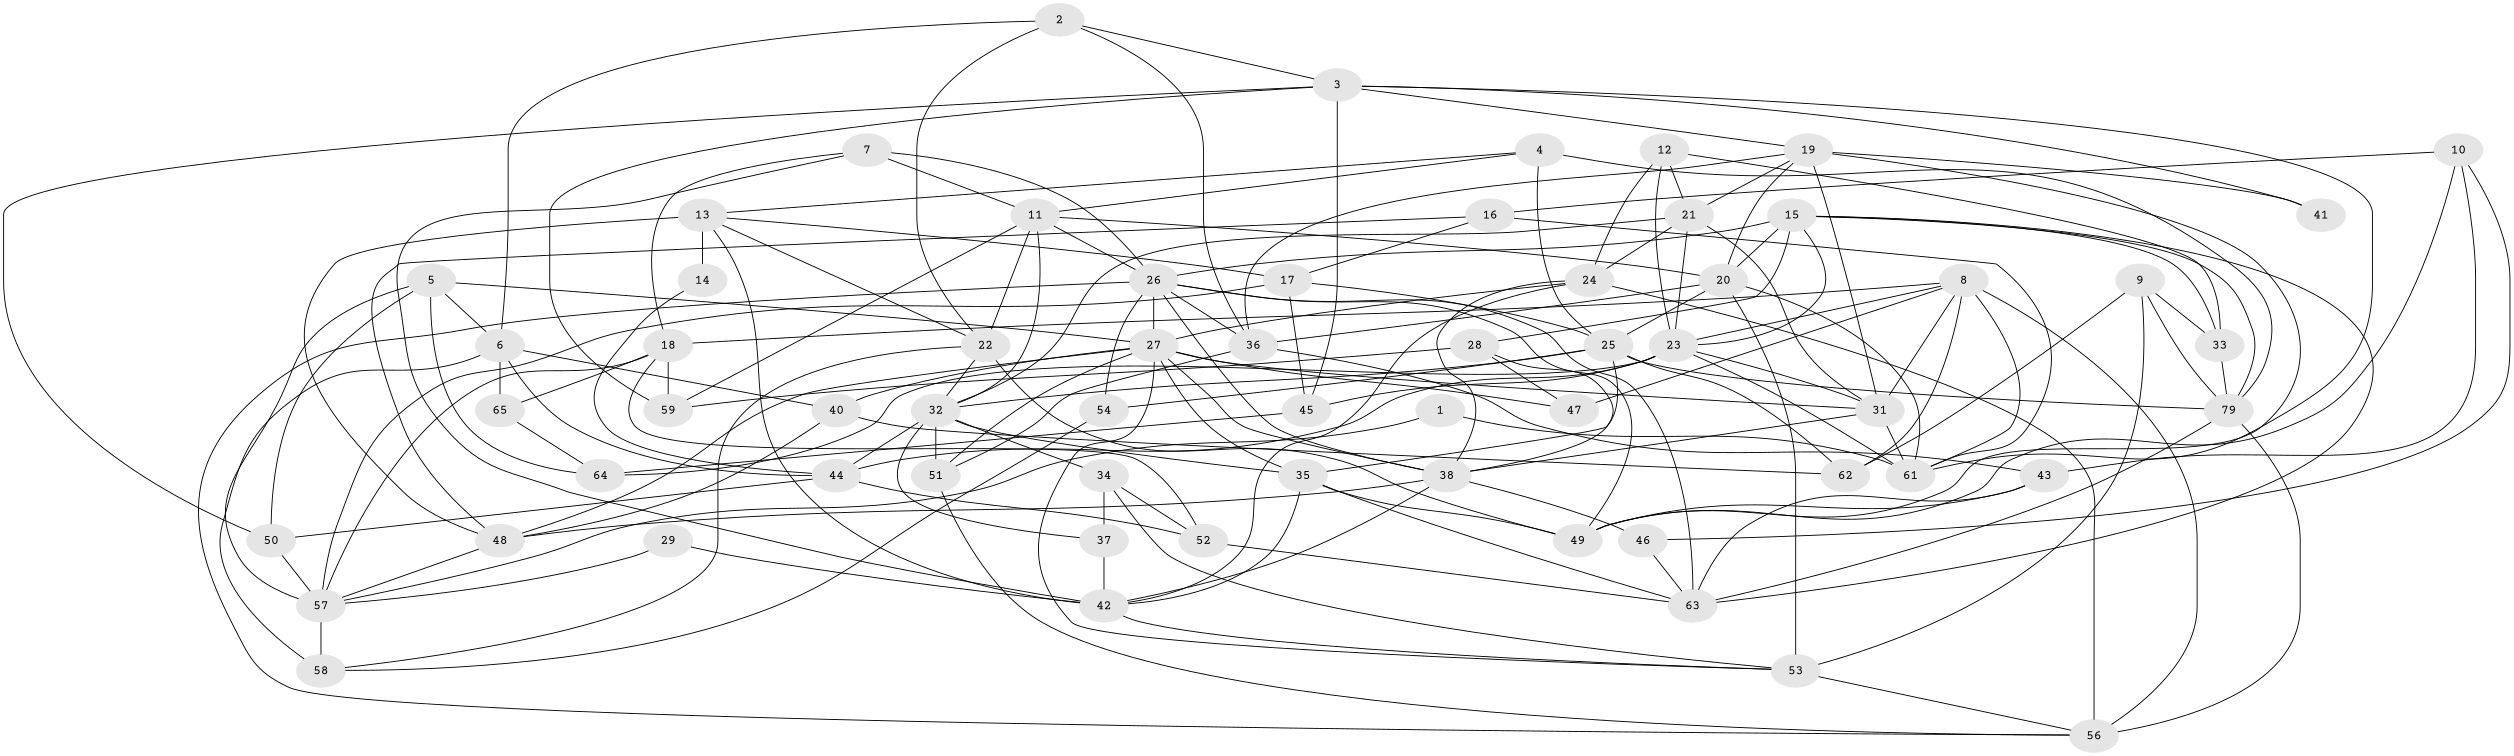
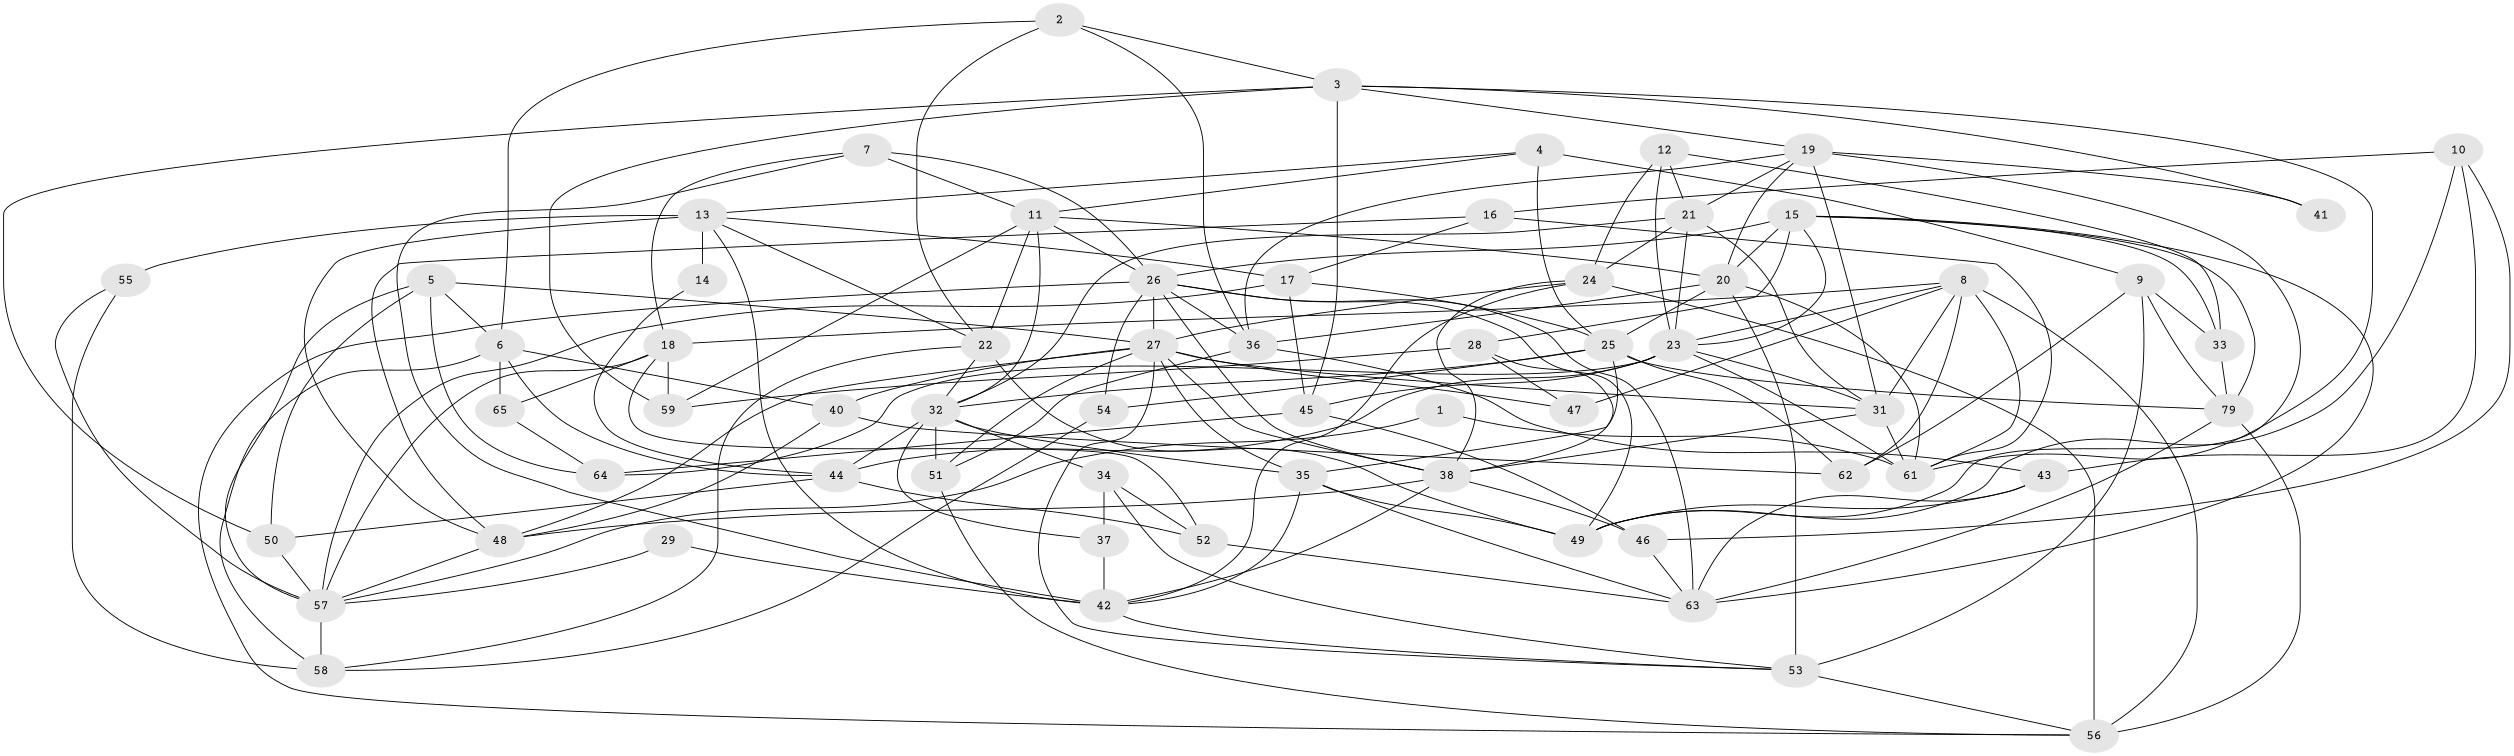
edge "4" -- "79": now "4" -- "9"
node "55": added
edge "45" -- "46": added
